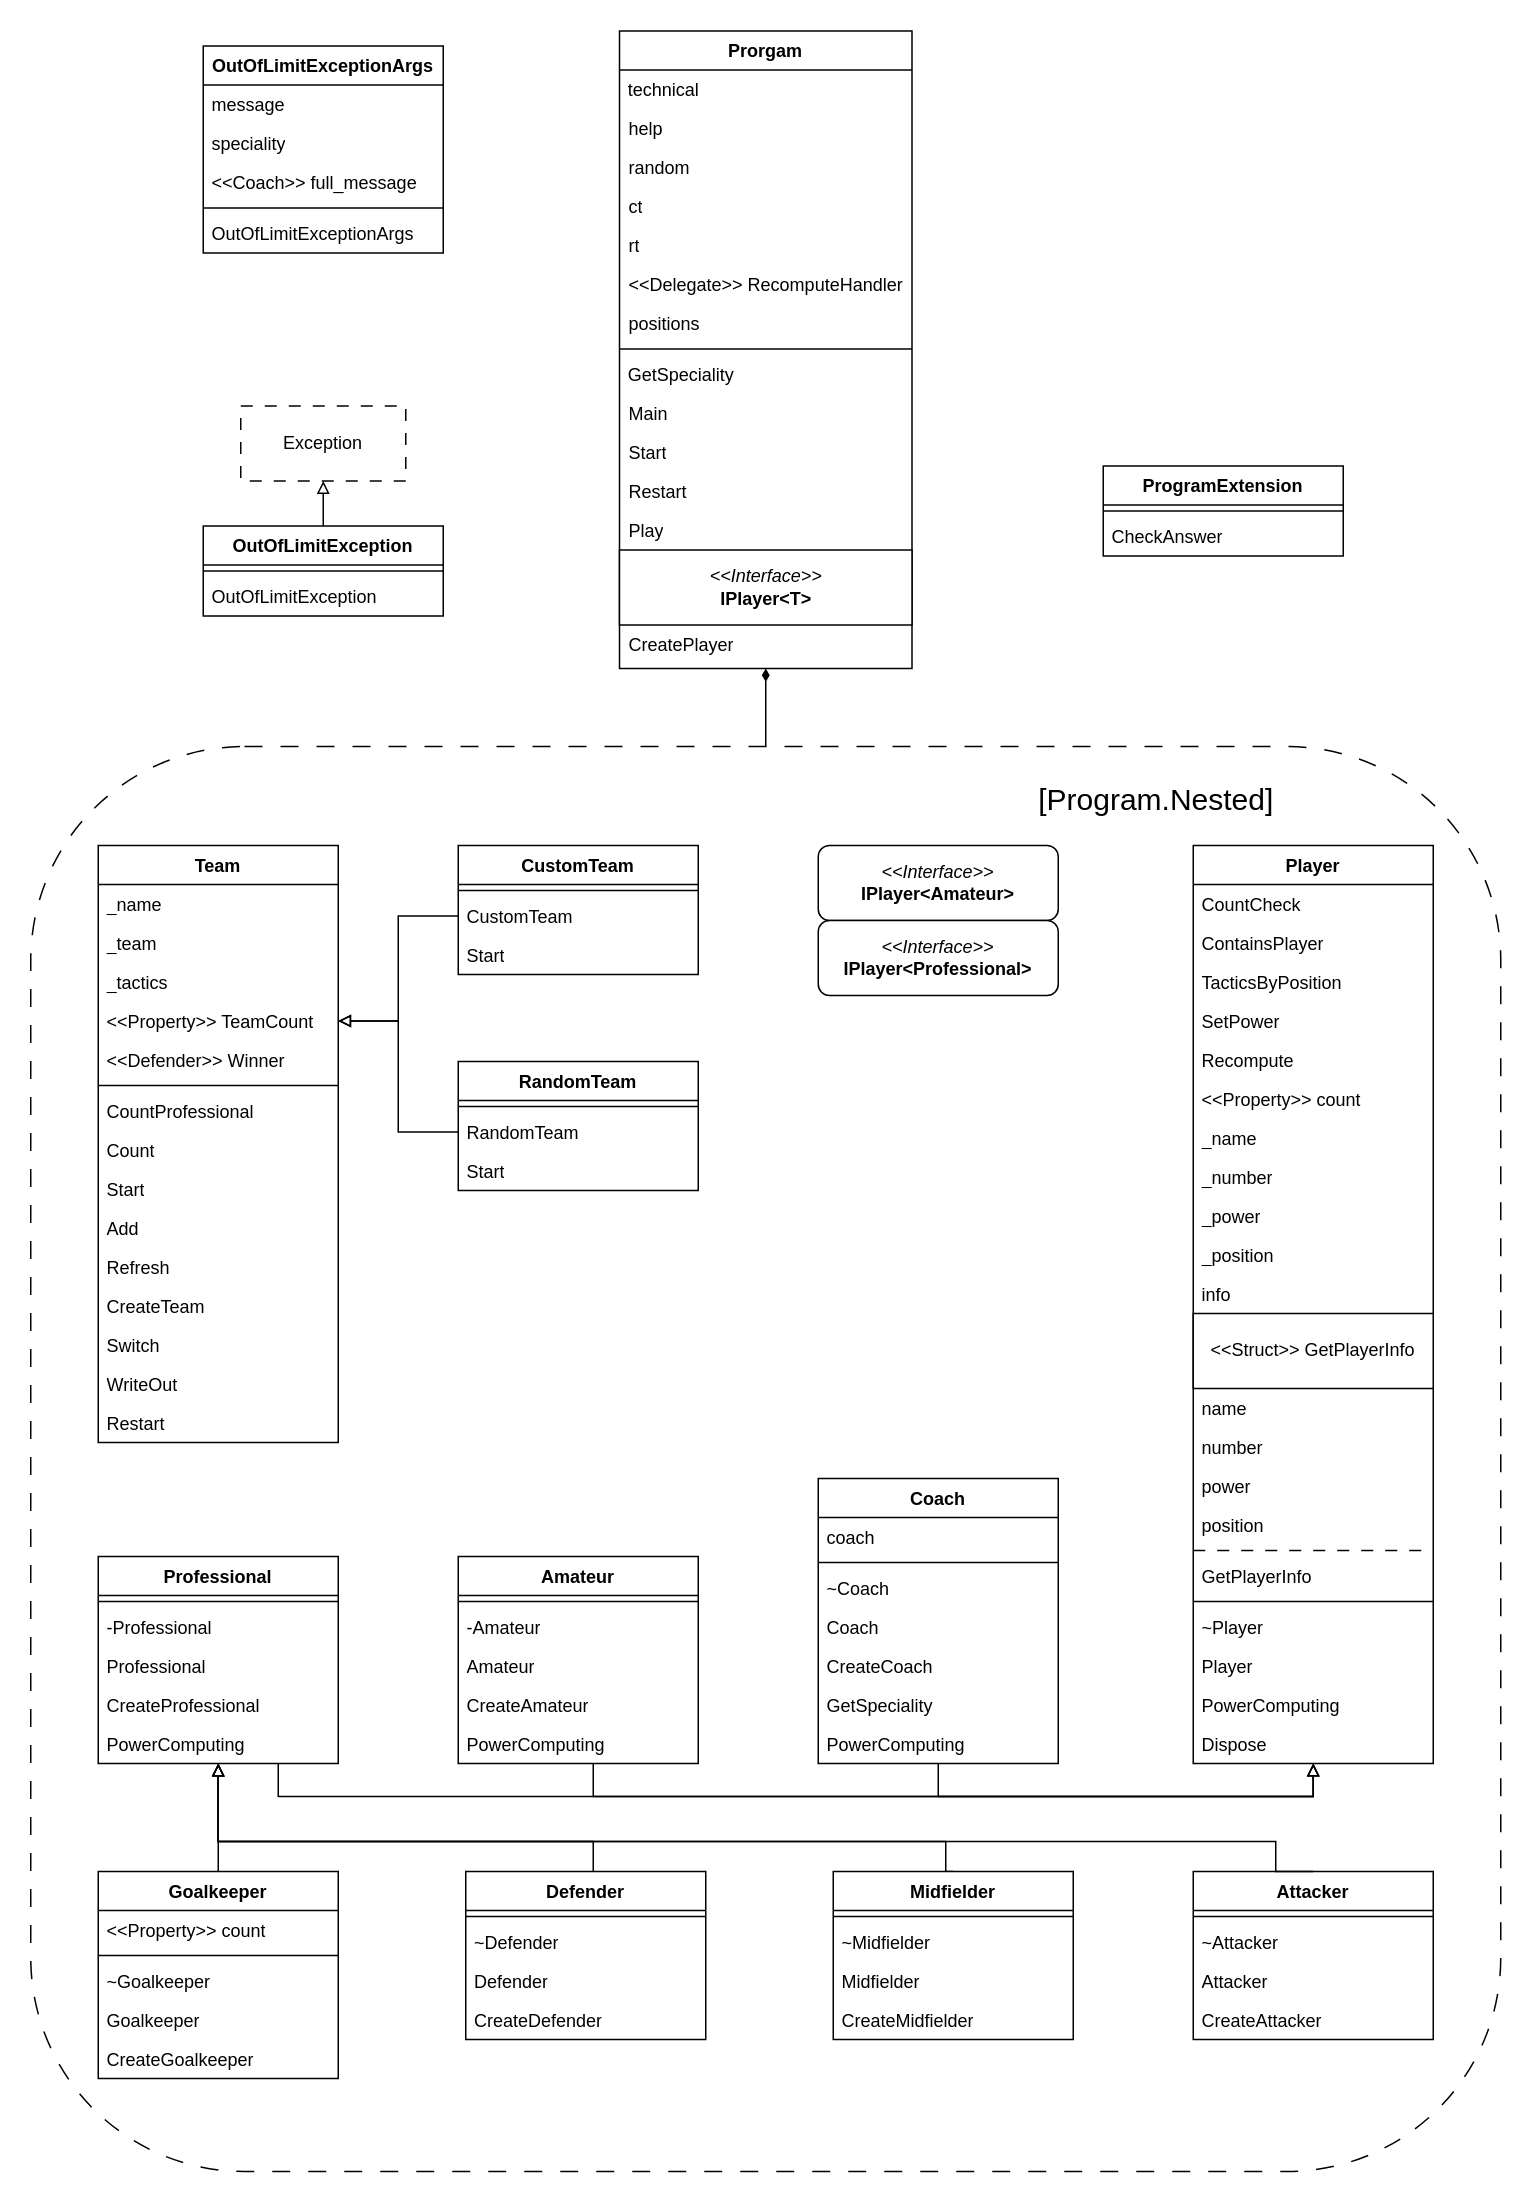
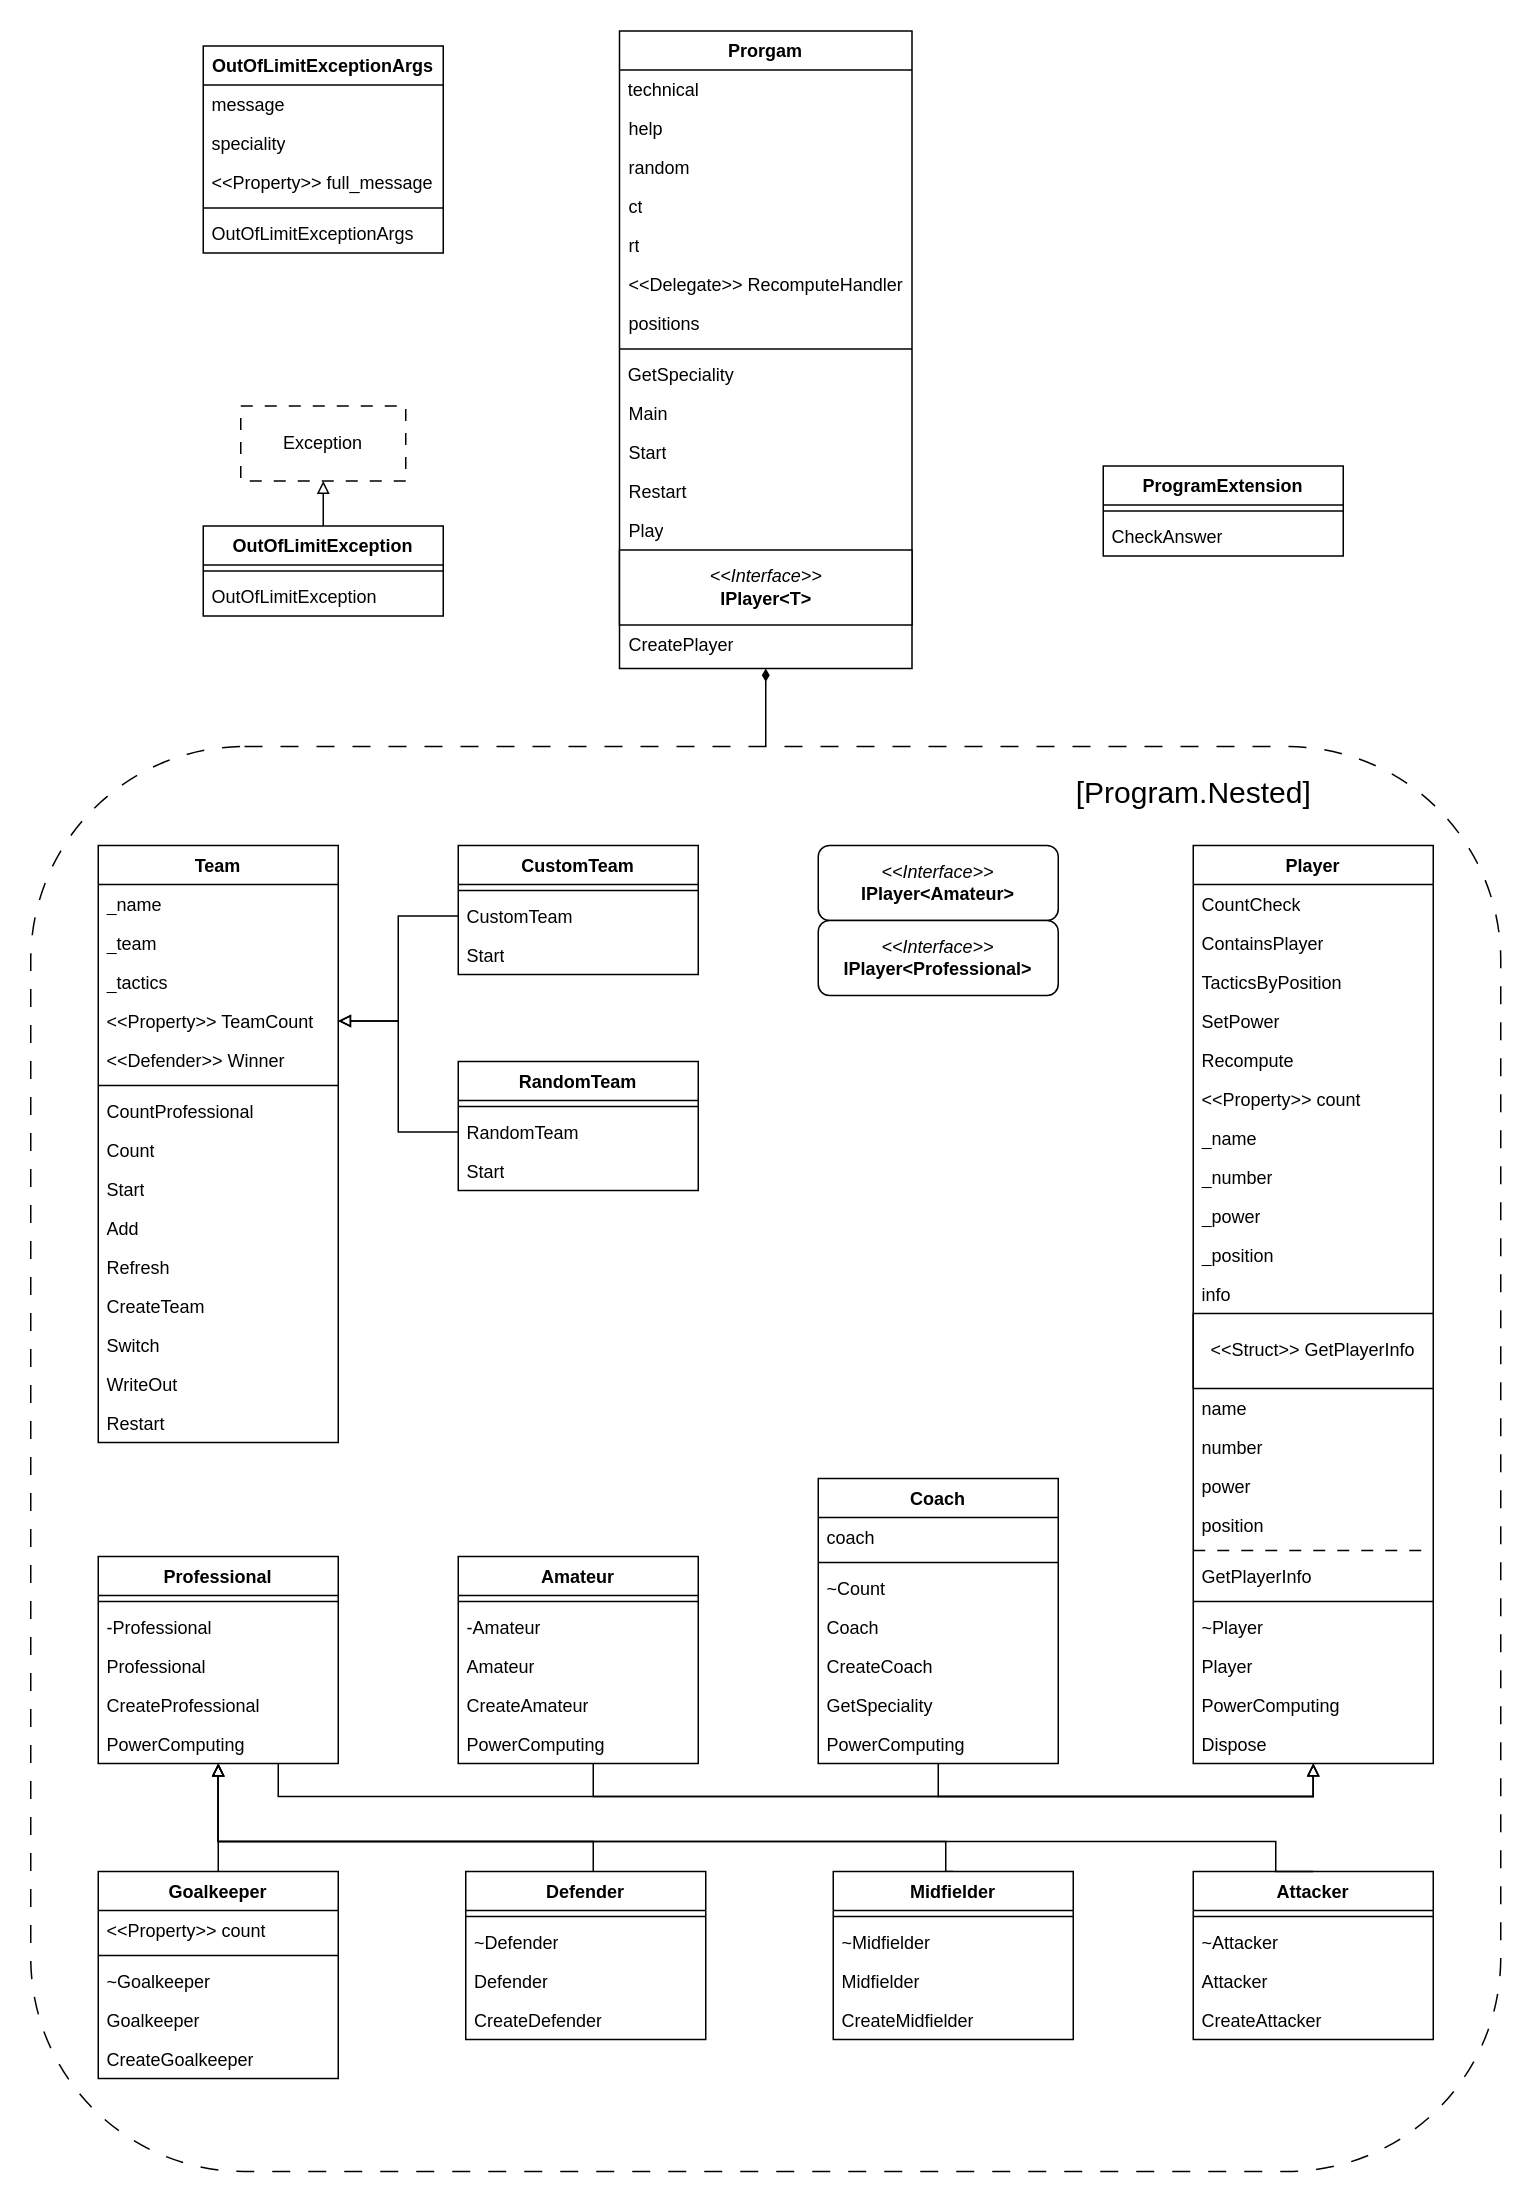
node "<<Coach>> full_message": label "<<Coach>> full_message" -> "<<Property>> full_message"
node "[Program.Nested]": moved (1156, 799) -> (1193, 791)
node "~Coach": label "~Coach" -> "~Count"
